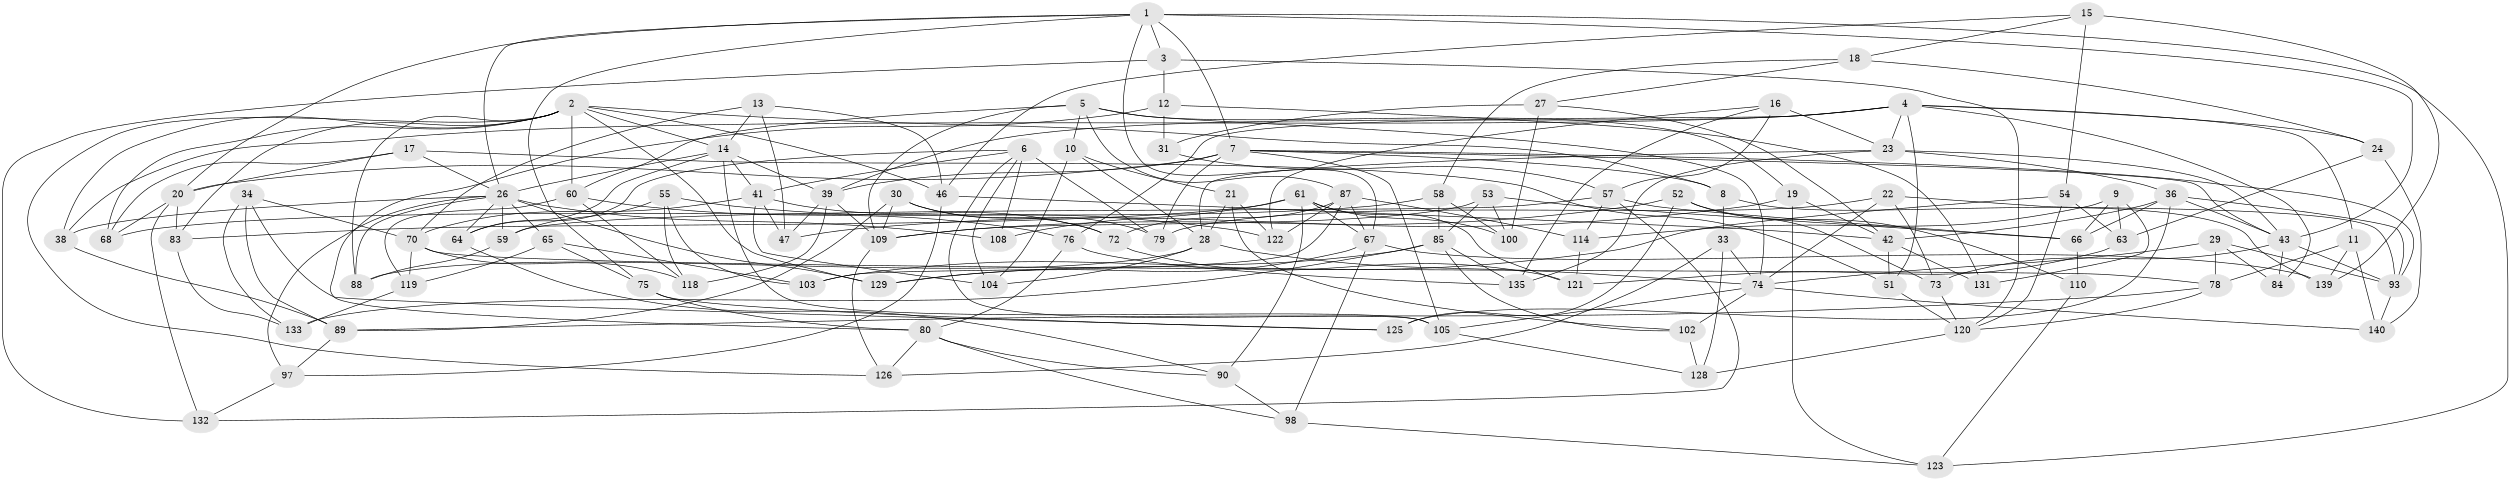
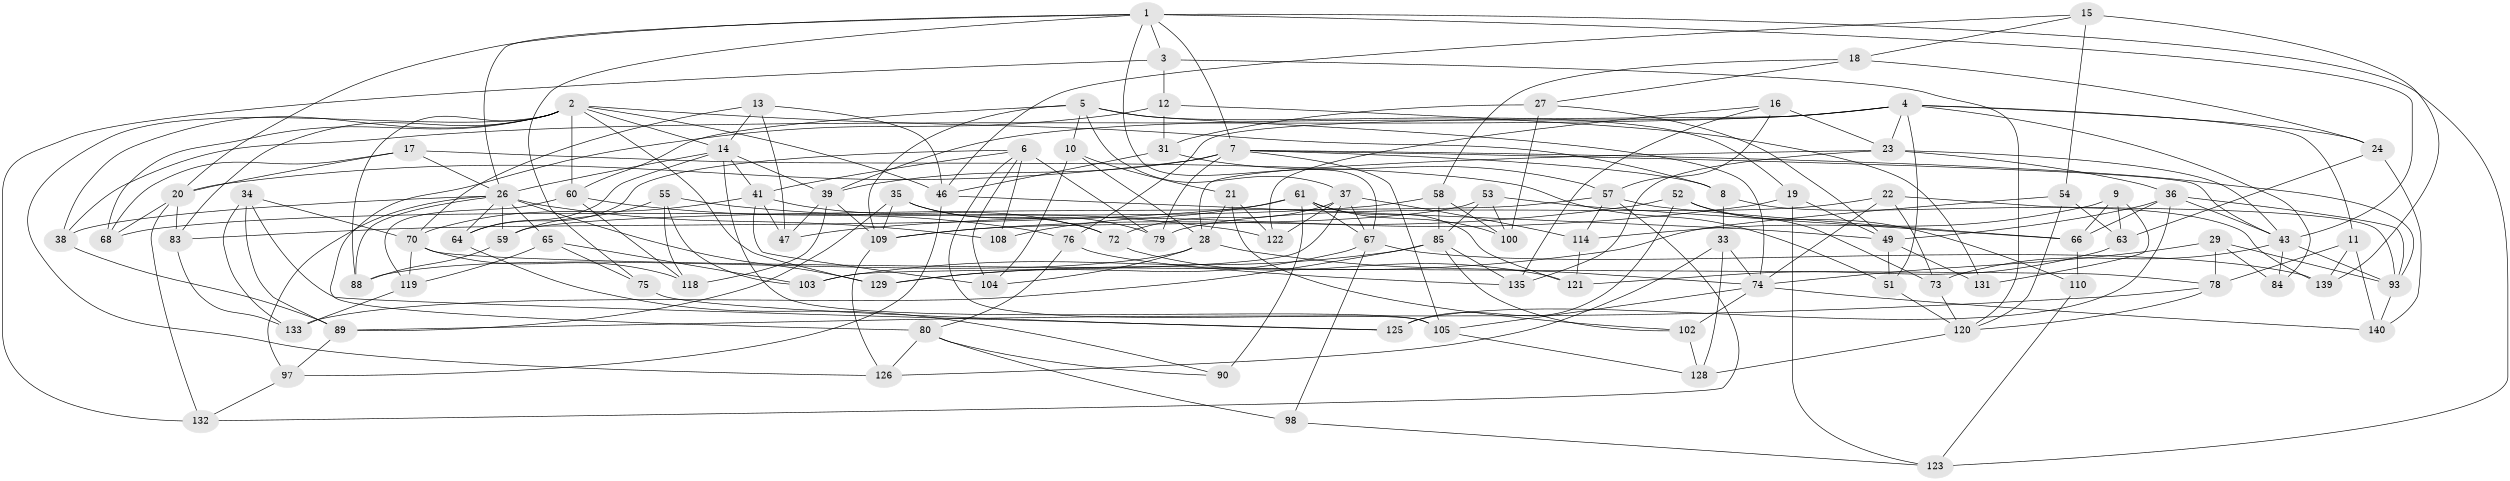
edge "31" -- "46": added
node "30": label "30" -> "35"
node "87": label "87" -> "37"
node "42": label "42" -> "49"
edge "75" -- "80": removed
edge "90" -- "98": removed
